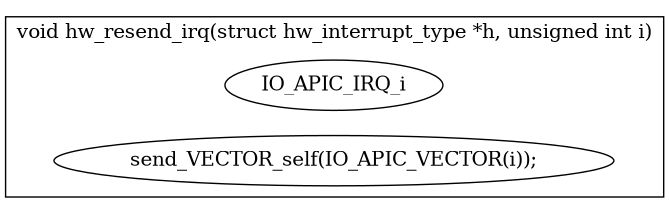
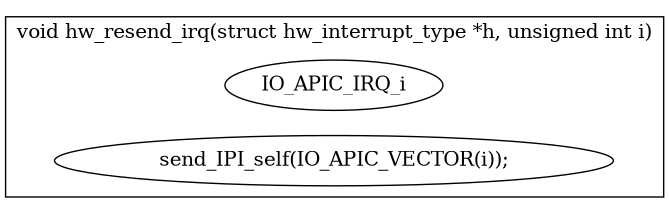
node "send_VECTOR_self(IO_APIC_VECTOR(i));": label "send_VECTOR_self(IO_APIC_VECTOR(i));" -> "send_IPI_self(IO_APIC_VECTOR(i));"
